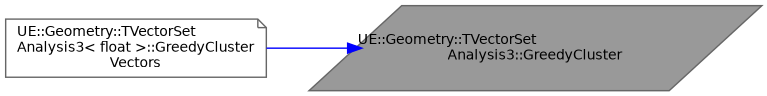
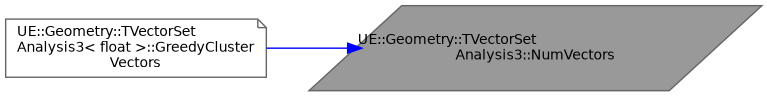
node "UE::Geometry::TVectorSet Analysis3::GreedyCluster": label "UE::Geometry::TVectorSet Analysis3::GreedyCluster" -> "UE::Geometry::TVectorSet Analysis3::NumVectors"
